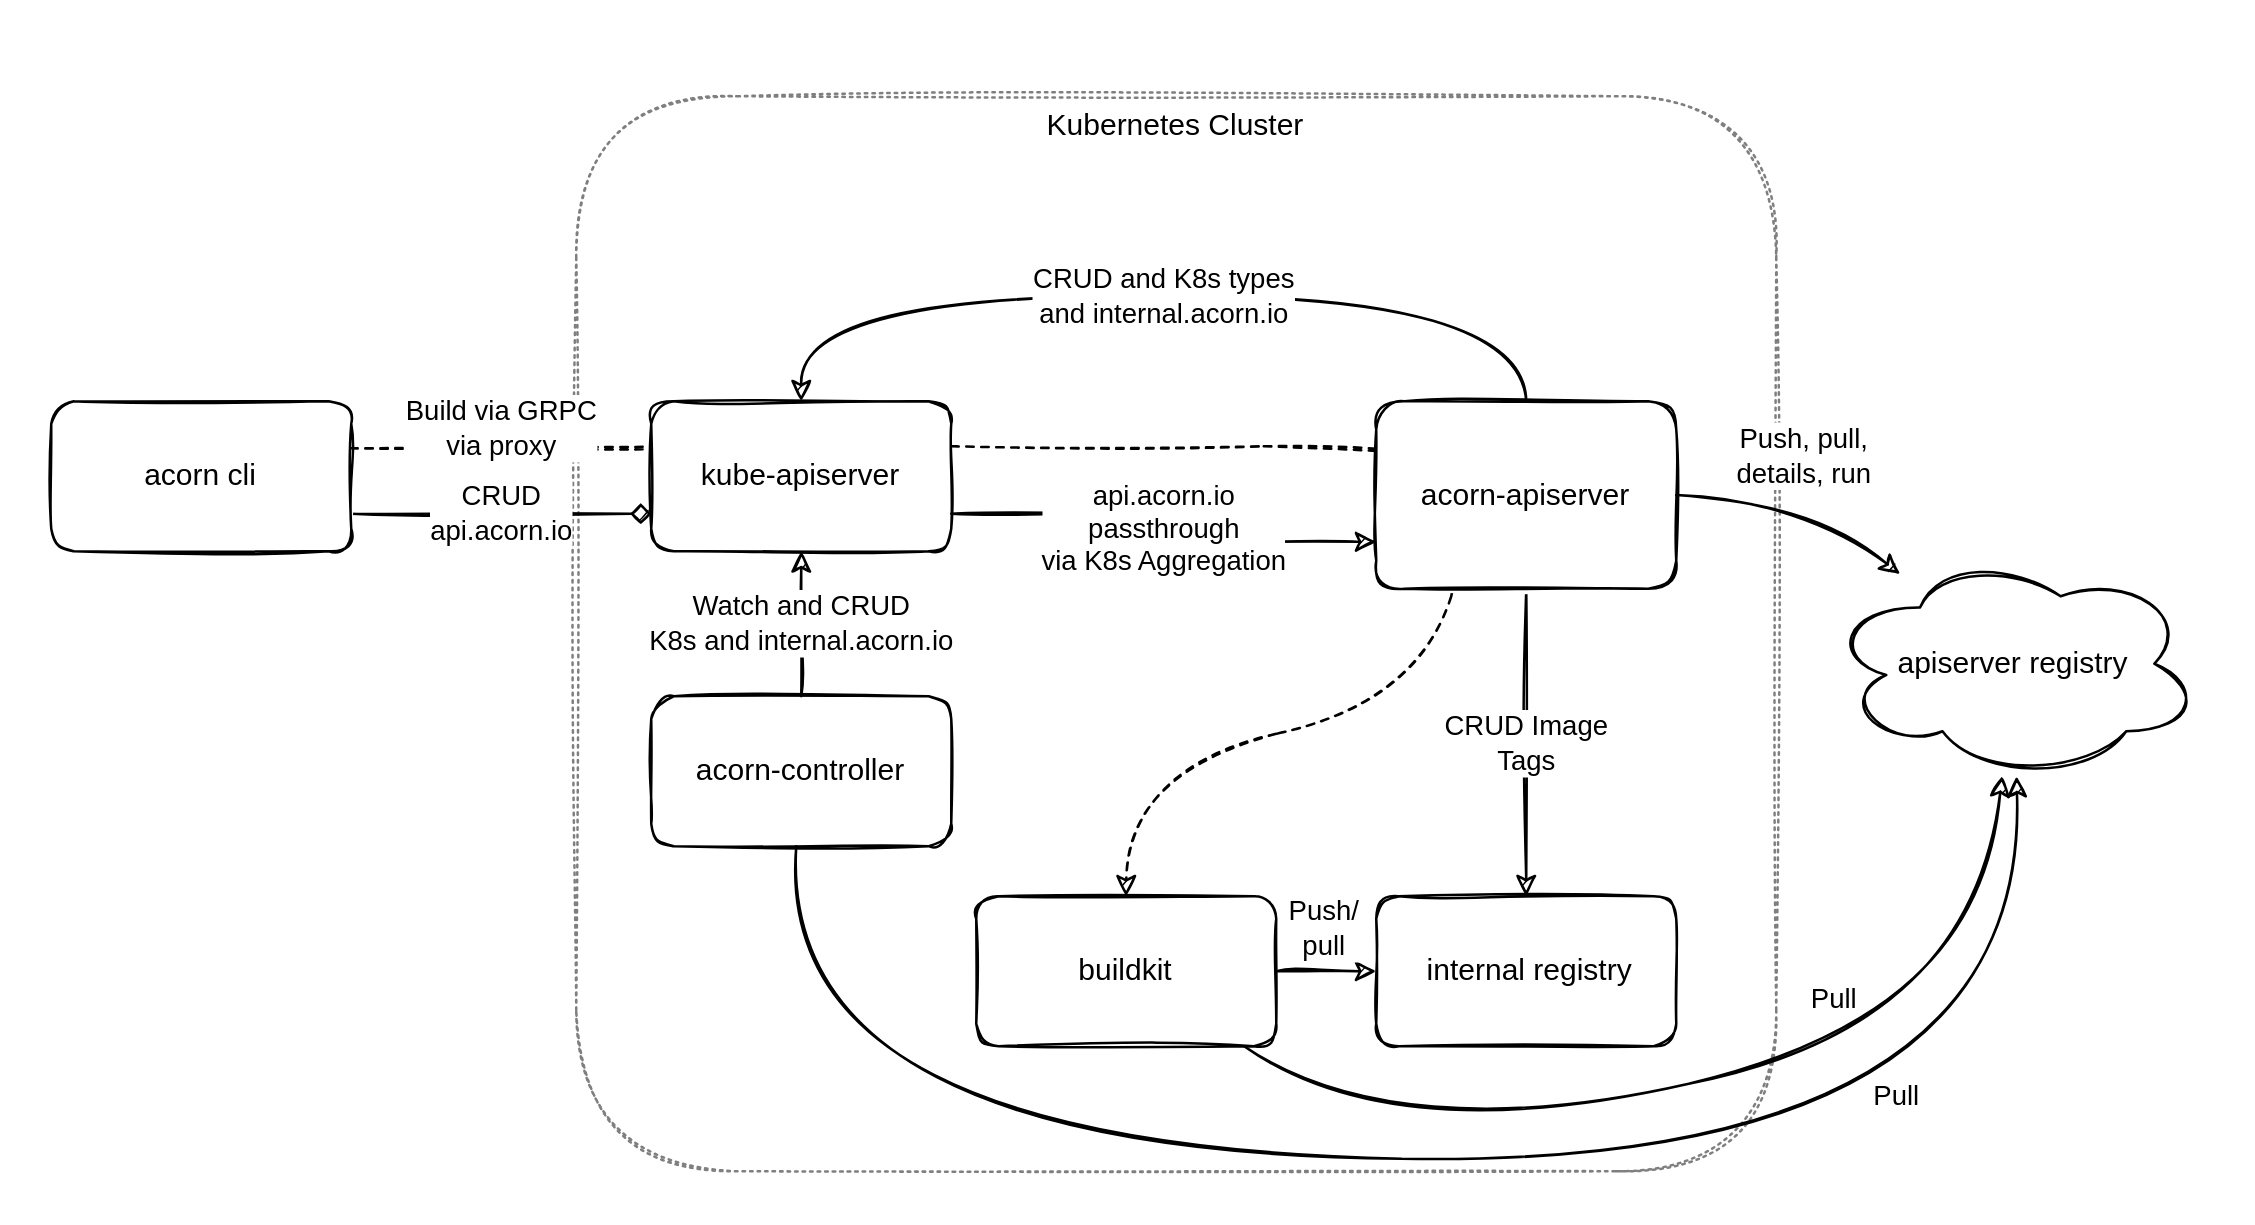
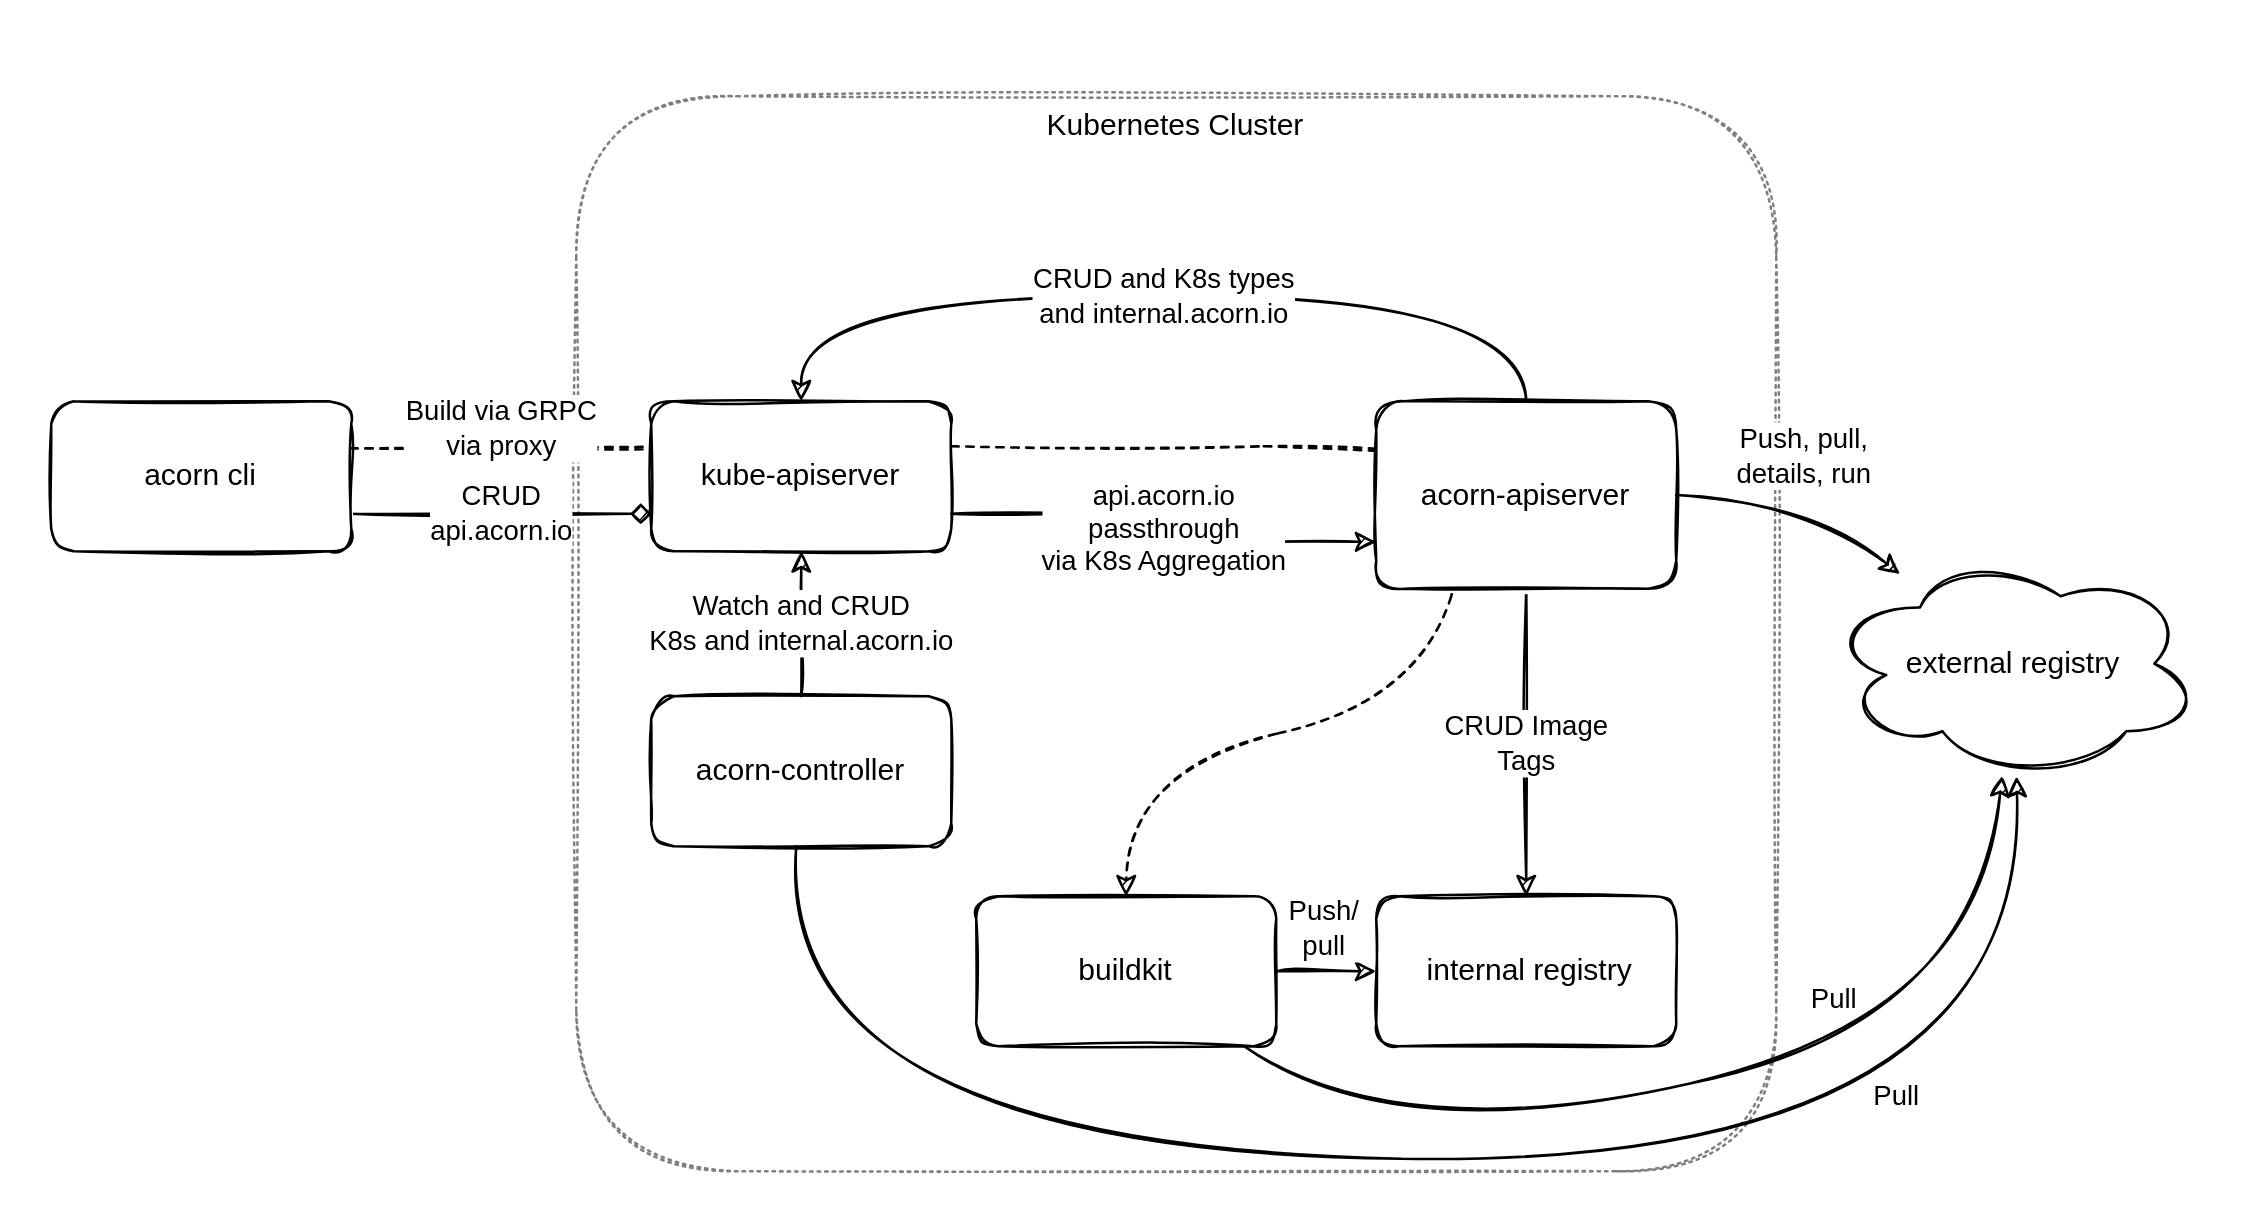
node "apiserver registry": label "apiserver registry" -> "external registry"
